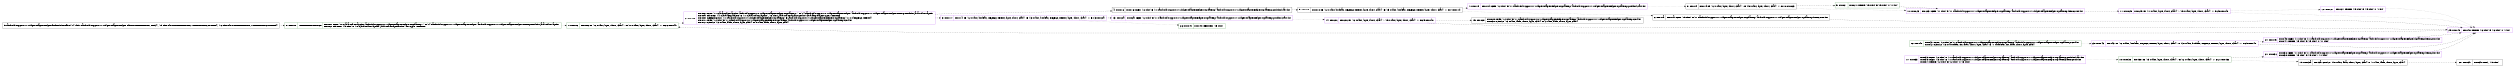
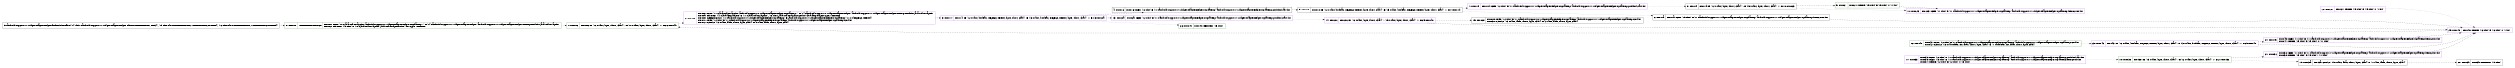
node "11: 0x0025": removed
edge "2: 0x0008" -> "4: 0x0016": now "3: 0x0014" -> "4: 0x0016"
node "20: 0x003b": text "0x003b: THIS  (r5 I:int)" -> "0x003b: RETURN  (r5 I:int)"
